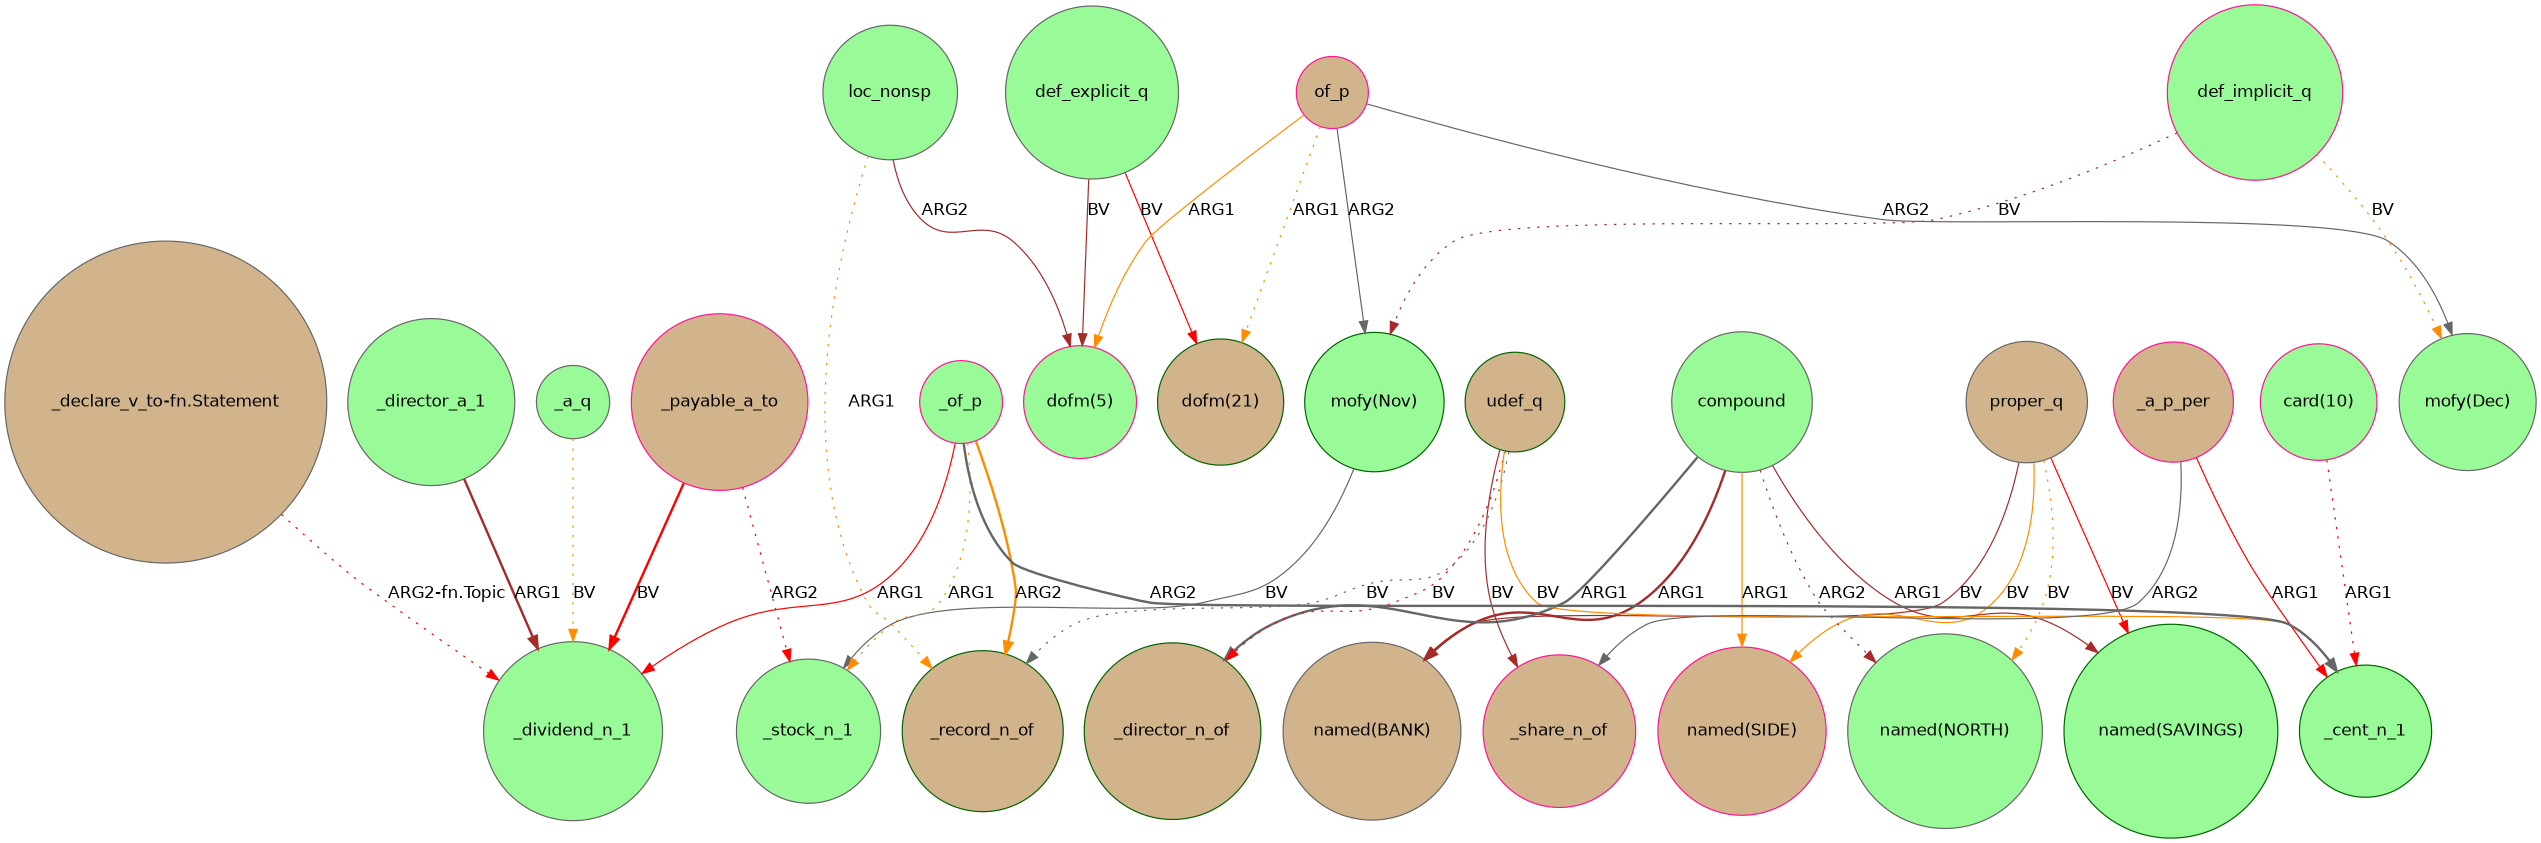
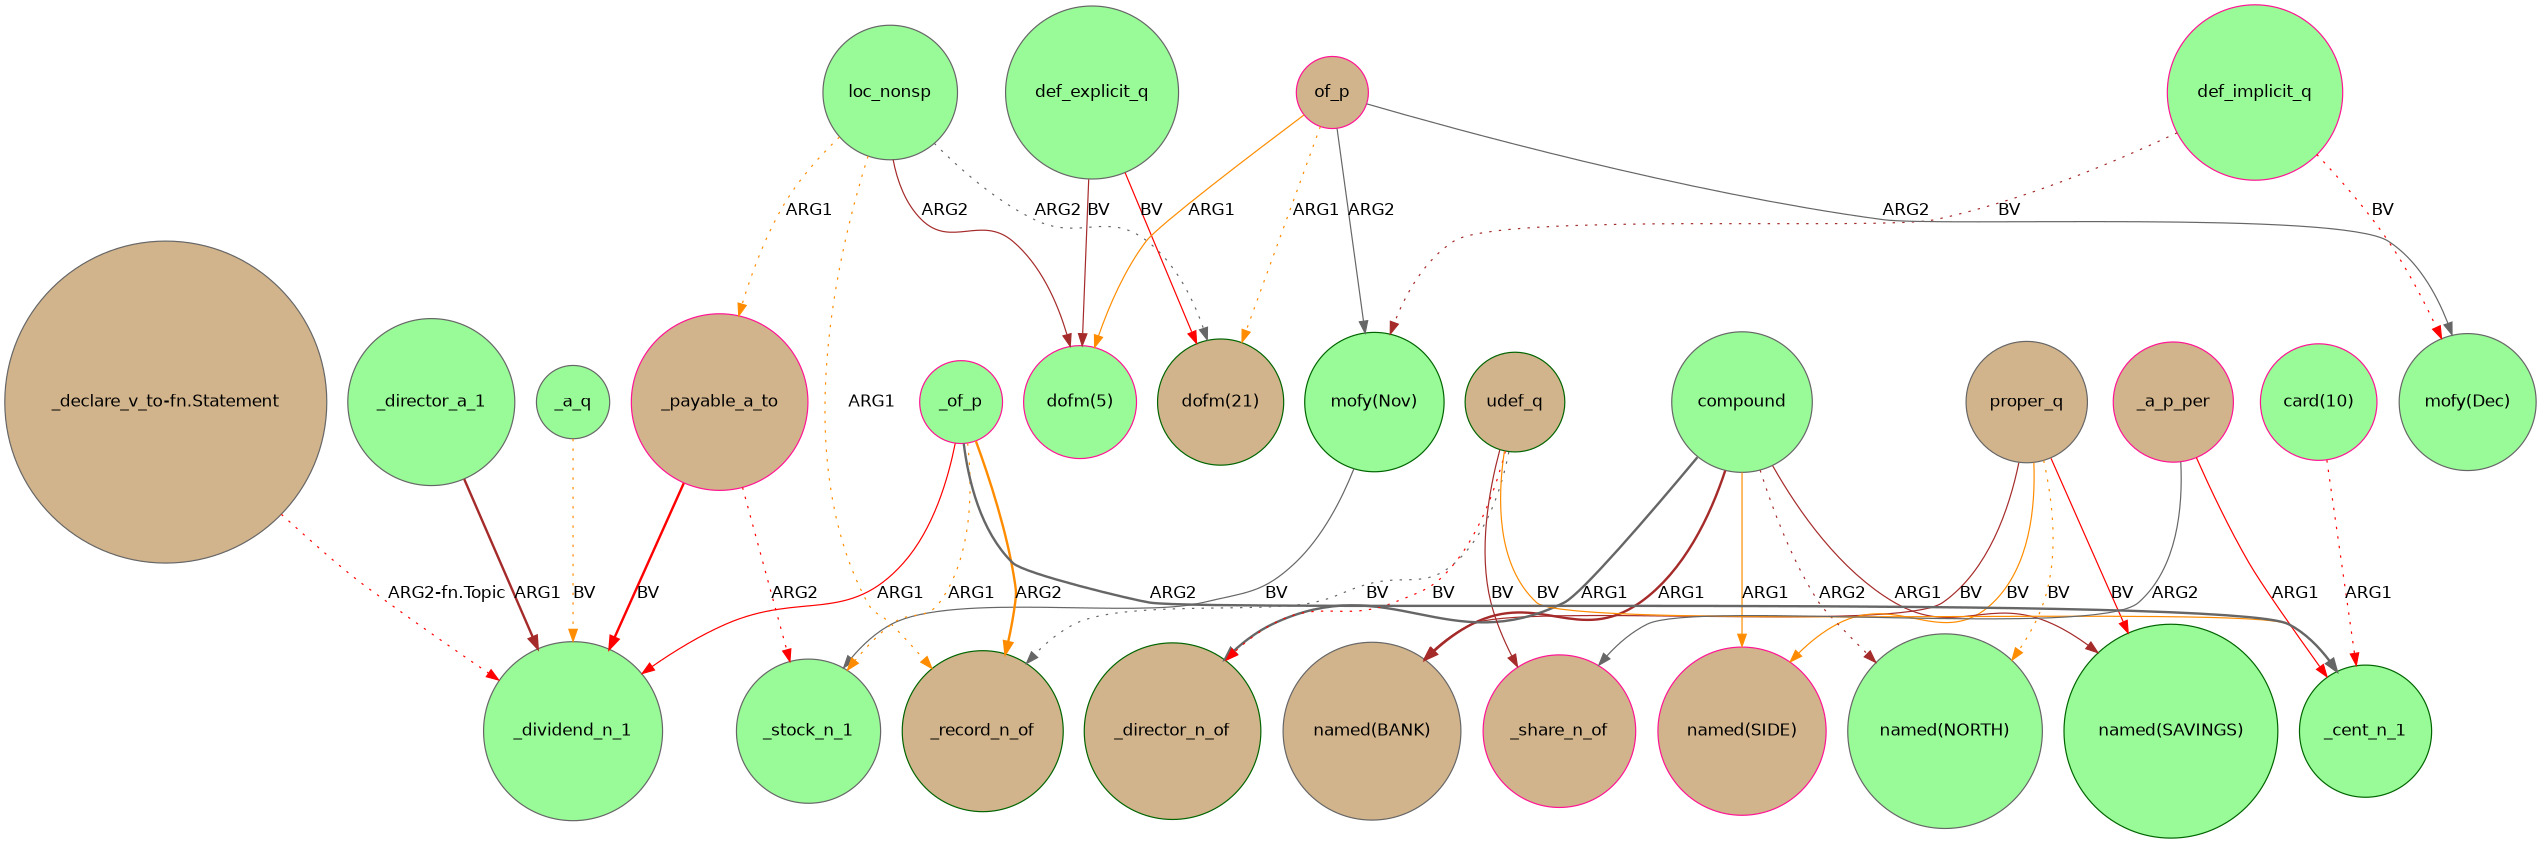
edge "loc_nonsp" -> "_payable_a_to": added, label "ARG1"
edge "loc_nonsp" -> "dofm(21)": added, label "ARG2"
edge "def_implicit_q" -> "mofy(Dec)": color darkorange -> red
